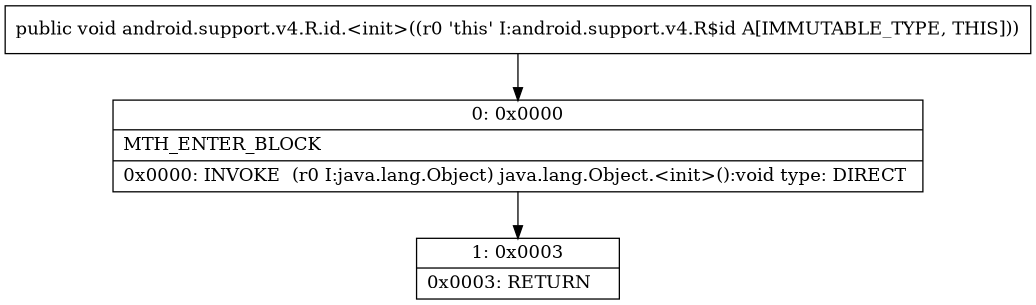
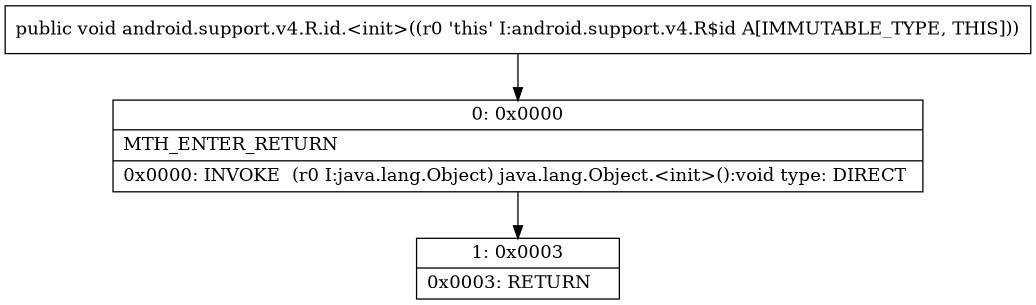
node "0: 0x0000": text "MTH_ENTER_BLOCK" -> "MTH_ENTER_RETURN"
